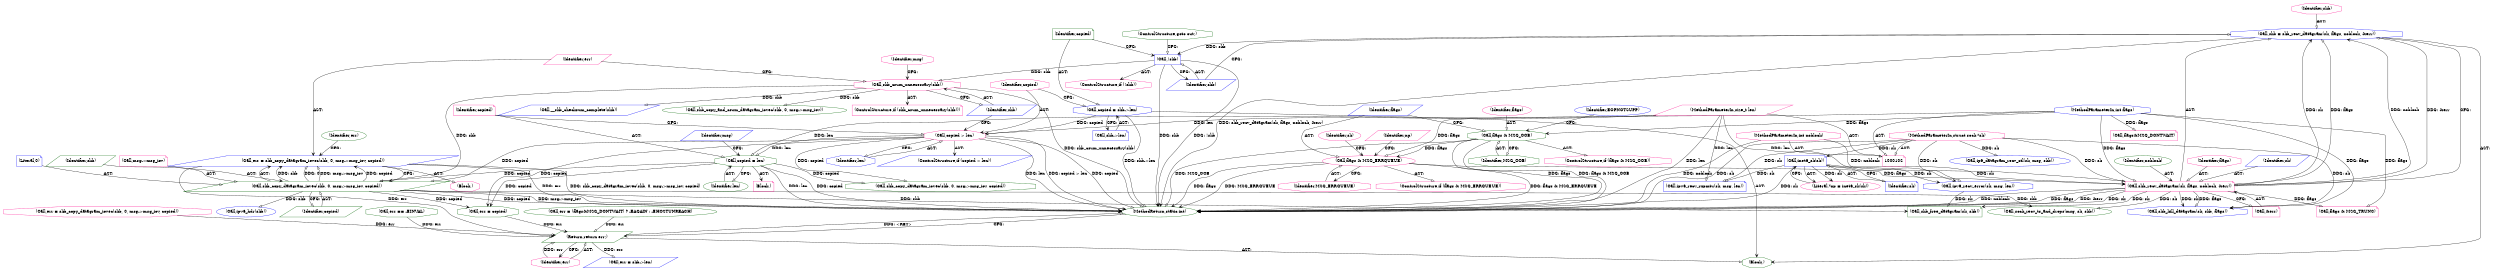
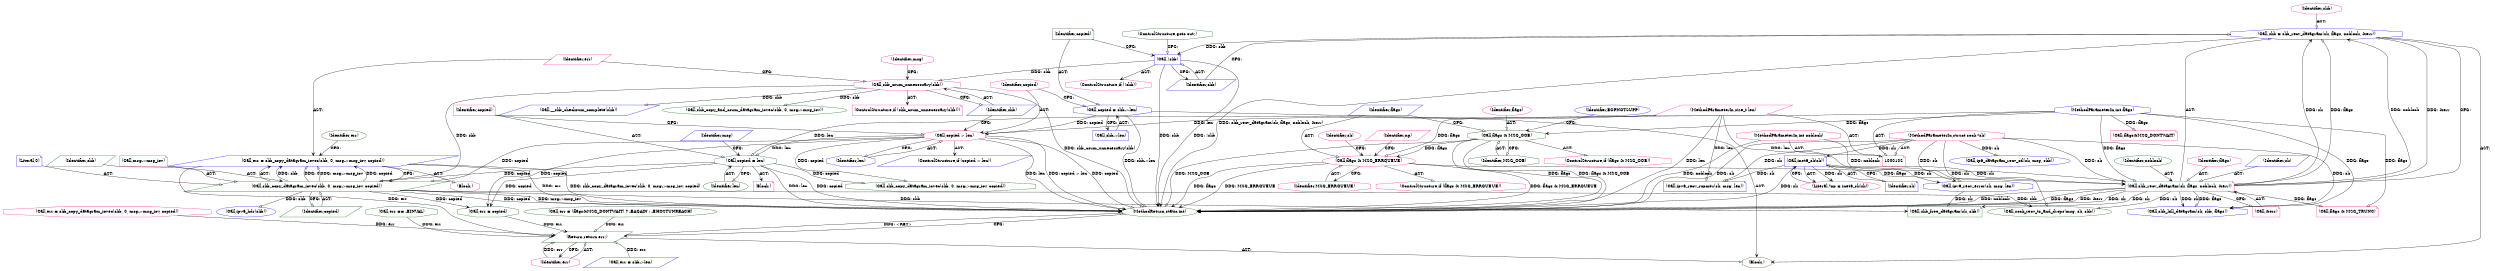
edge "(MethodParameterIn,struct sock *sk)" -> "(Call,sock_recv_ts_and_drops(msg, sk, skb))": added, label "DDG: sk"
edge "(Return,return err;)" -> "(Call,err = skb->len)": reversed
